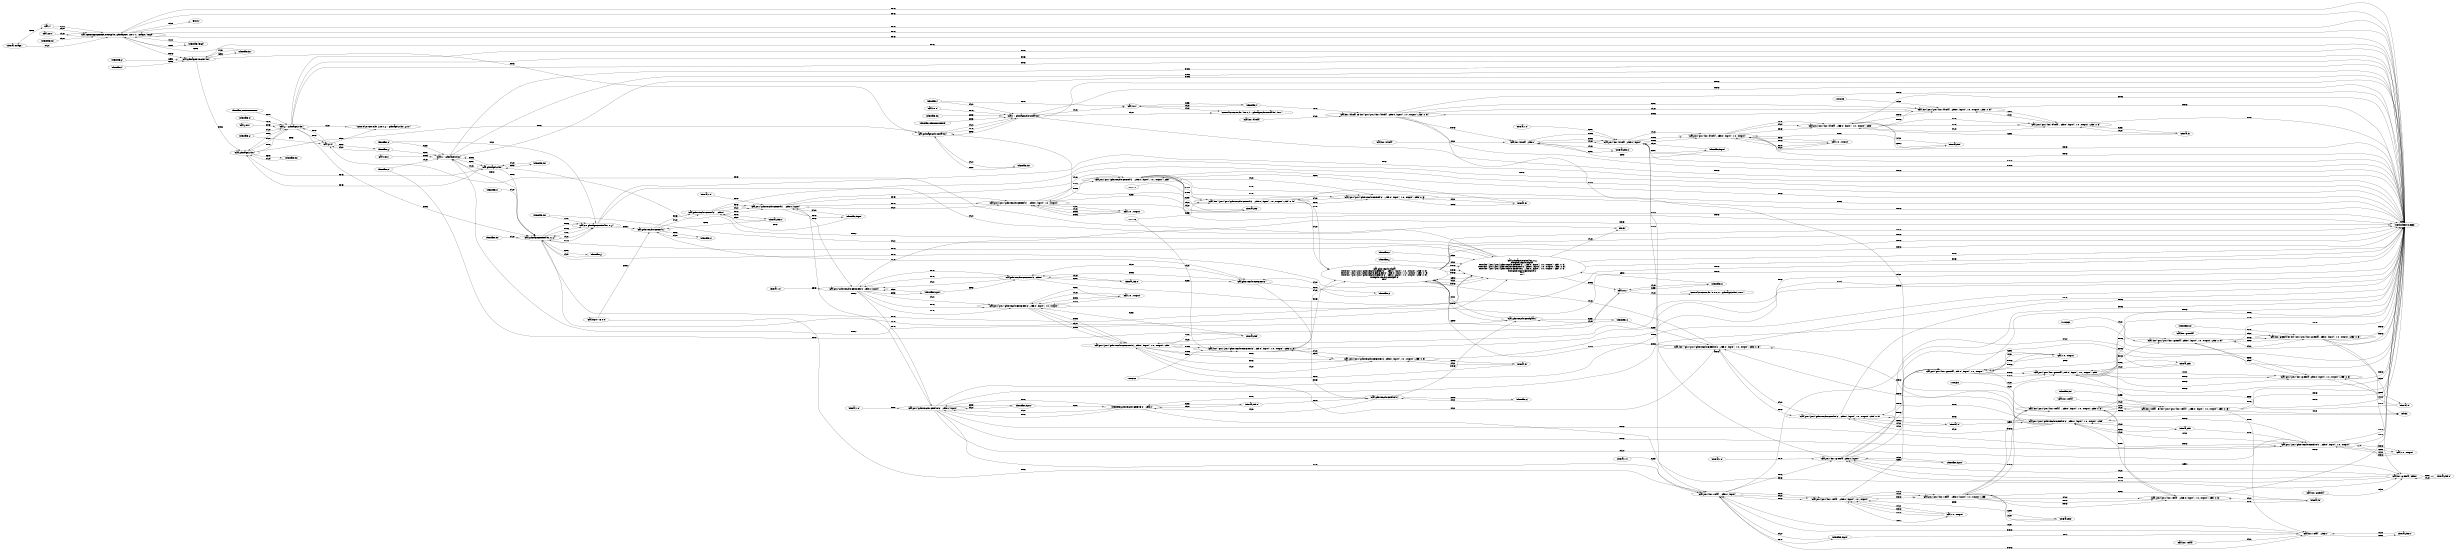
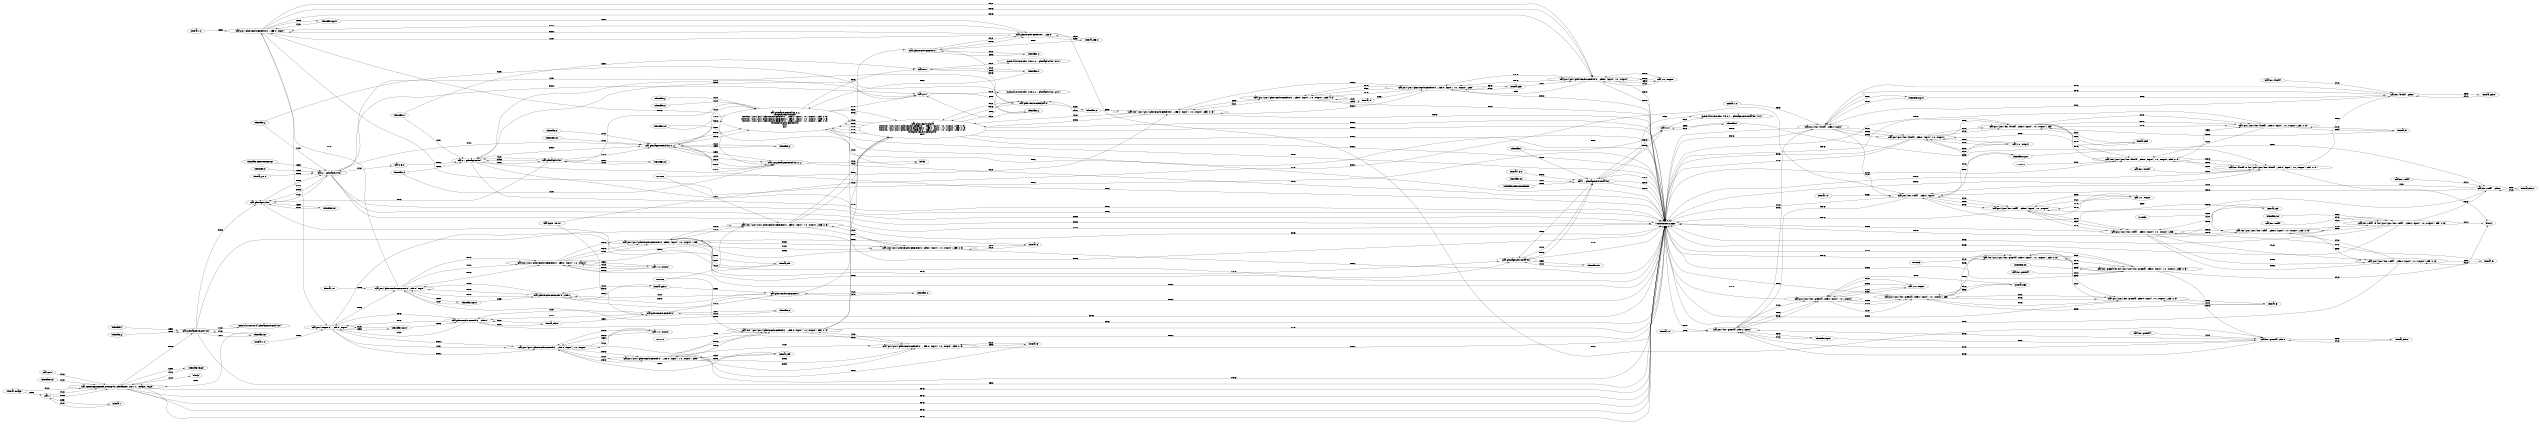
edge "(Call,gdImageTrueColor(im))" -> "(MethodReturn,RET)": label "DDG: " -> "CFG: "
node "(Call,i = 0)": label "(Call,i = 0)" -> "(Literal,i = 0)"
edge "(Call,i < gdImageColorsTotal(im))" -> "(Call,i++)": label "AST: " -> "DDG: "
node "(Call,y = 0)": label "(Call,y = 0)" -> "(Literal,y = 0)"
edge "(Call,y < gdImageSY(im))" -> "(ControlStructure,for (y = 0; y < gdImageSY(im); y++))": now "(Call,y < gdImageSY(im))" -> "(Call,x = 0)"
edge "(Call,y++)" -> "(Call,y < gdImageSY(im))": label "DDG: " -> "AST: "
edge "(Call,i++)" -> "(Call,i < gdImageColorsTotal(im))": added, label "DDG:"
edge "(Call,gdImageSY(im))" -> "(Call,gdImageSX(im))": removed, label "DDG:"
edge "(Call,y < gdImageSY(im))" -> "(Call,gdImageGetPixel(im, x, y))": label "DDG: " -> "AST: "
node "(Call,pow((gdTrueColorGetRed(c)   / 255.0), input))": label "(Call,pow((gdTrueColorGetRed(c)   / 255.0), input))" -> "(Call,pow((output(c)   / 255.0), input))"
edge "(Call,pow((im->blue[i]  / 255.0), input))" -> "(Call,pow((im->red[i]   / 255.0), input))": label "DDG: " -> "AST: "
edge "(Call,c = gdImageGetPixel(im, x, y))" -> "(Call,gdTrueColorGetRed(c))": removed, label "DDG:"
edge "(Call,pow((im->green[i] / 255.0), input))" -> "(MethodReturn,RET)": reversed
node "(ControlStructure,if (gdImageTrueColor(im)))": added
edge "(Call,x++)" -> "(Call,x < gdImageSX(im))": now "(Call,gdTrueColorGetAlpha(c))" -> "(Call,x < gdImageSX(im))"
node "(Literal,1)": added
node "(Identifier,gdTrueColorGetBlue(c)  / 255.0)": label "(Identifier,gdTrueColorGetBlue(c)  / 255.0)" -> "(Call,gdTrueColorGetBlue(c)  / 255.0)"
edge "(Call,pow((gdTrueColorGetBlue(c)  / 255.0), input))" -> "(Call,pow((im->red[i]   / 255.0), input))": removed, label "DDG:"
